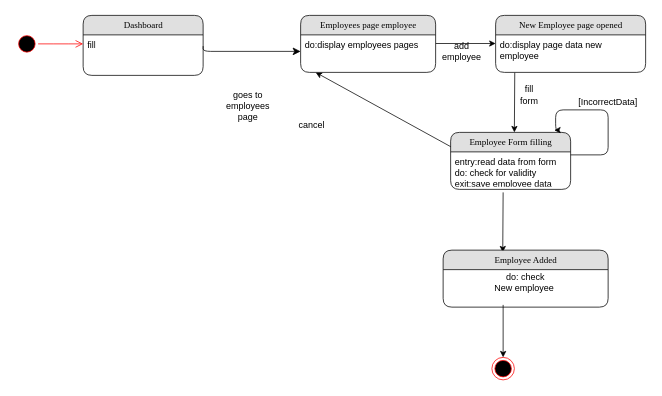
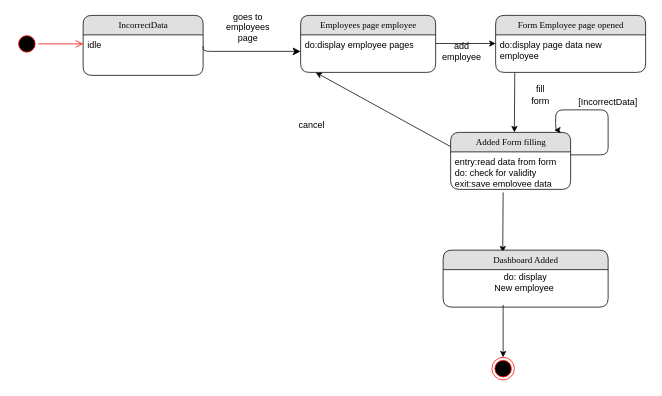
node "Dashboard": label "Dashboard" -> "IncorrectData"
node "New Employee page opened": label "New Employee page opened" -> "Form Employee page opened"
node "fill": label "fill" -> "idle"
node "do:display employees pages": label "do:display employees pages" -> "do:display employee pages"
node "fill form": moved (529, 95) -> (540, 95)
node "goes to employees page": moved (248, 106) -> (248, 27)
node "Employee Form filling": label "Employee Form filling" -> "Added Form filling"
node "Employee Added": label "Employee Added" -> "Dashboard Added"
node "do: check New employee": label "do: check New employee" -> "do: display New employee"
